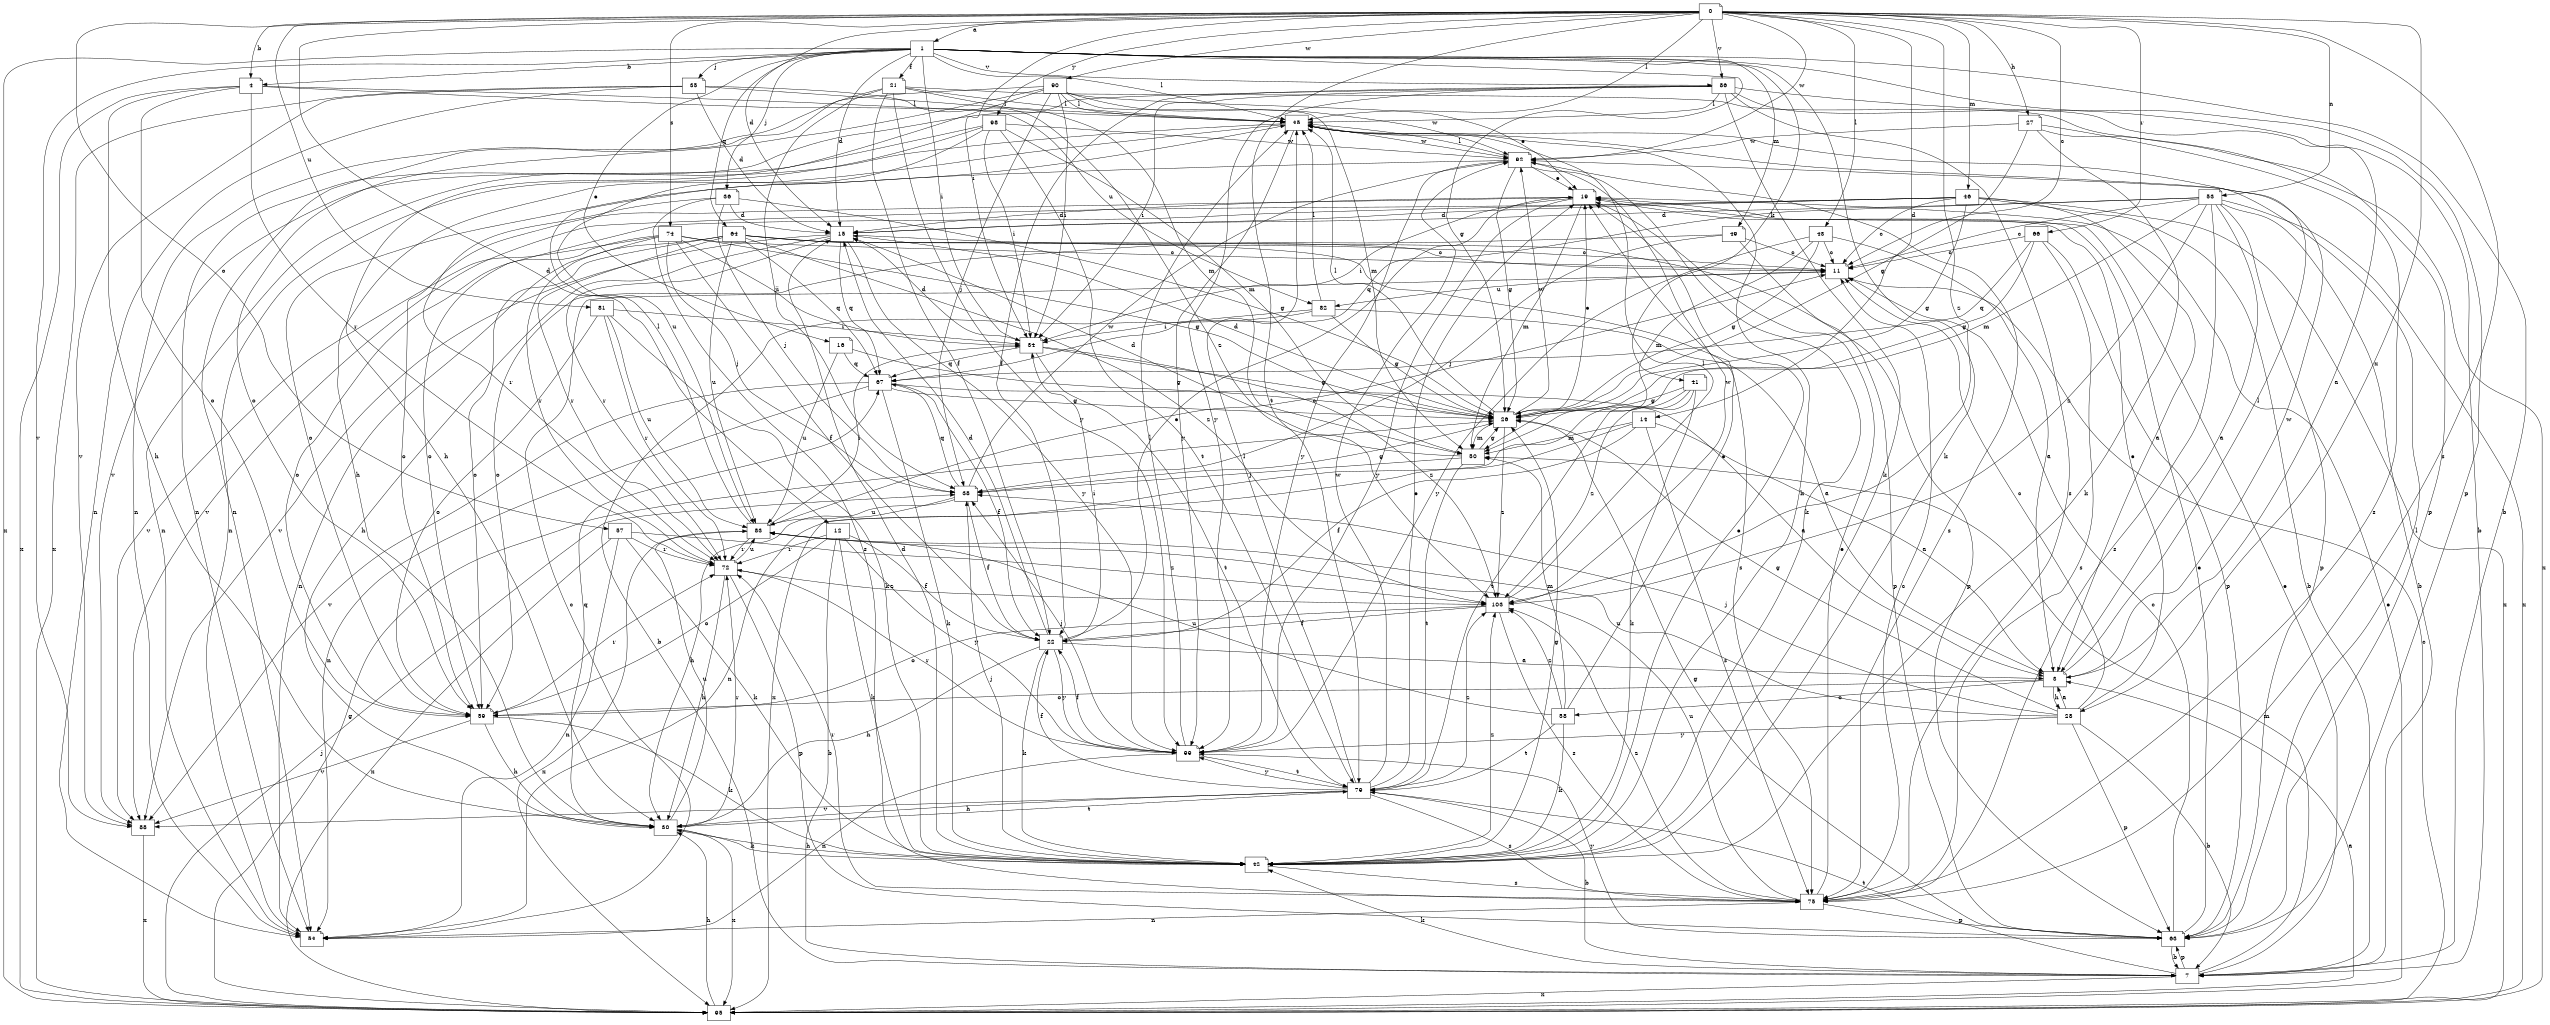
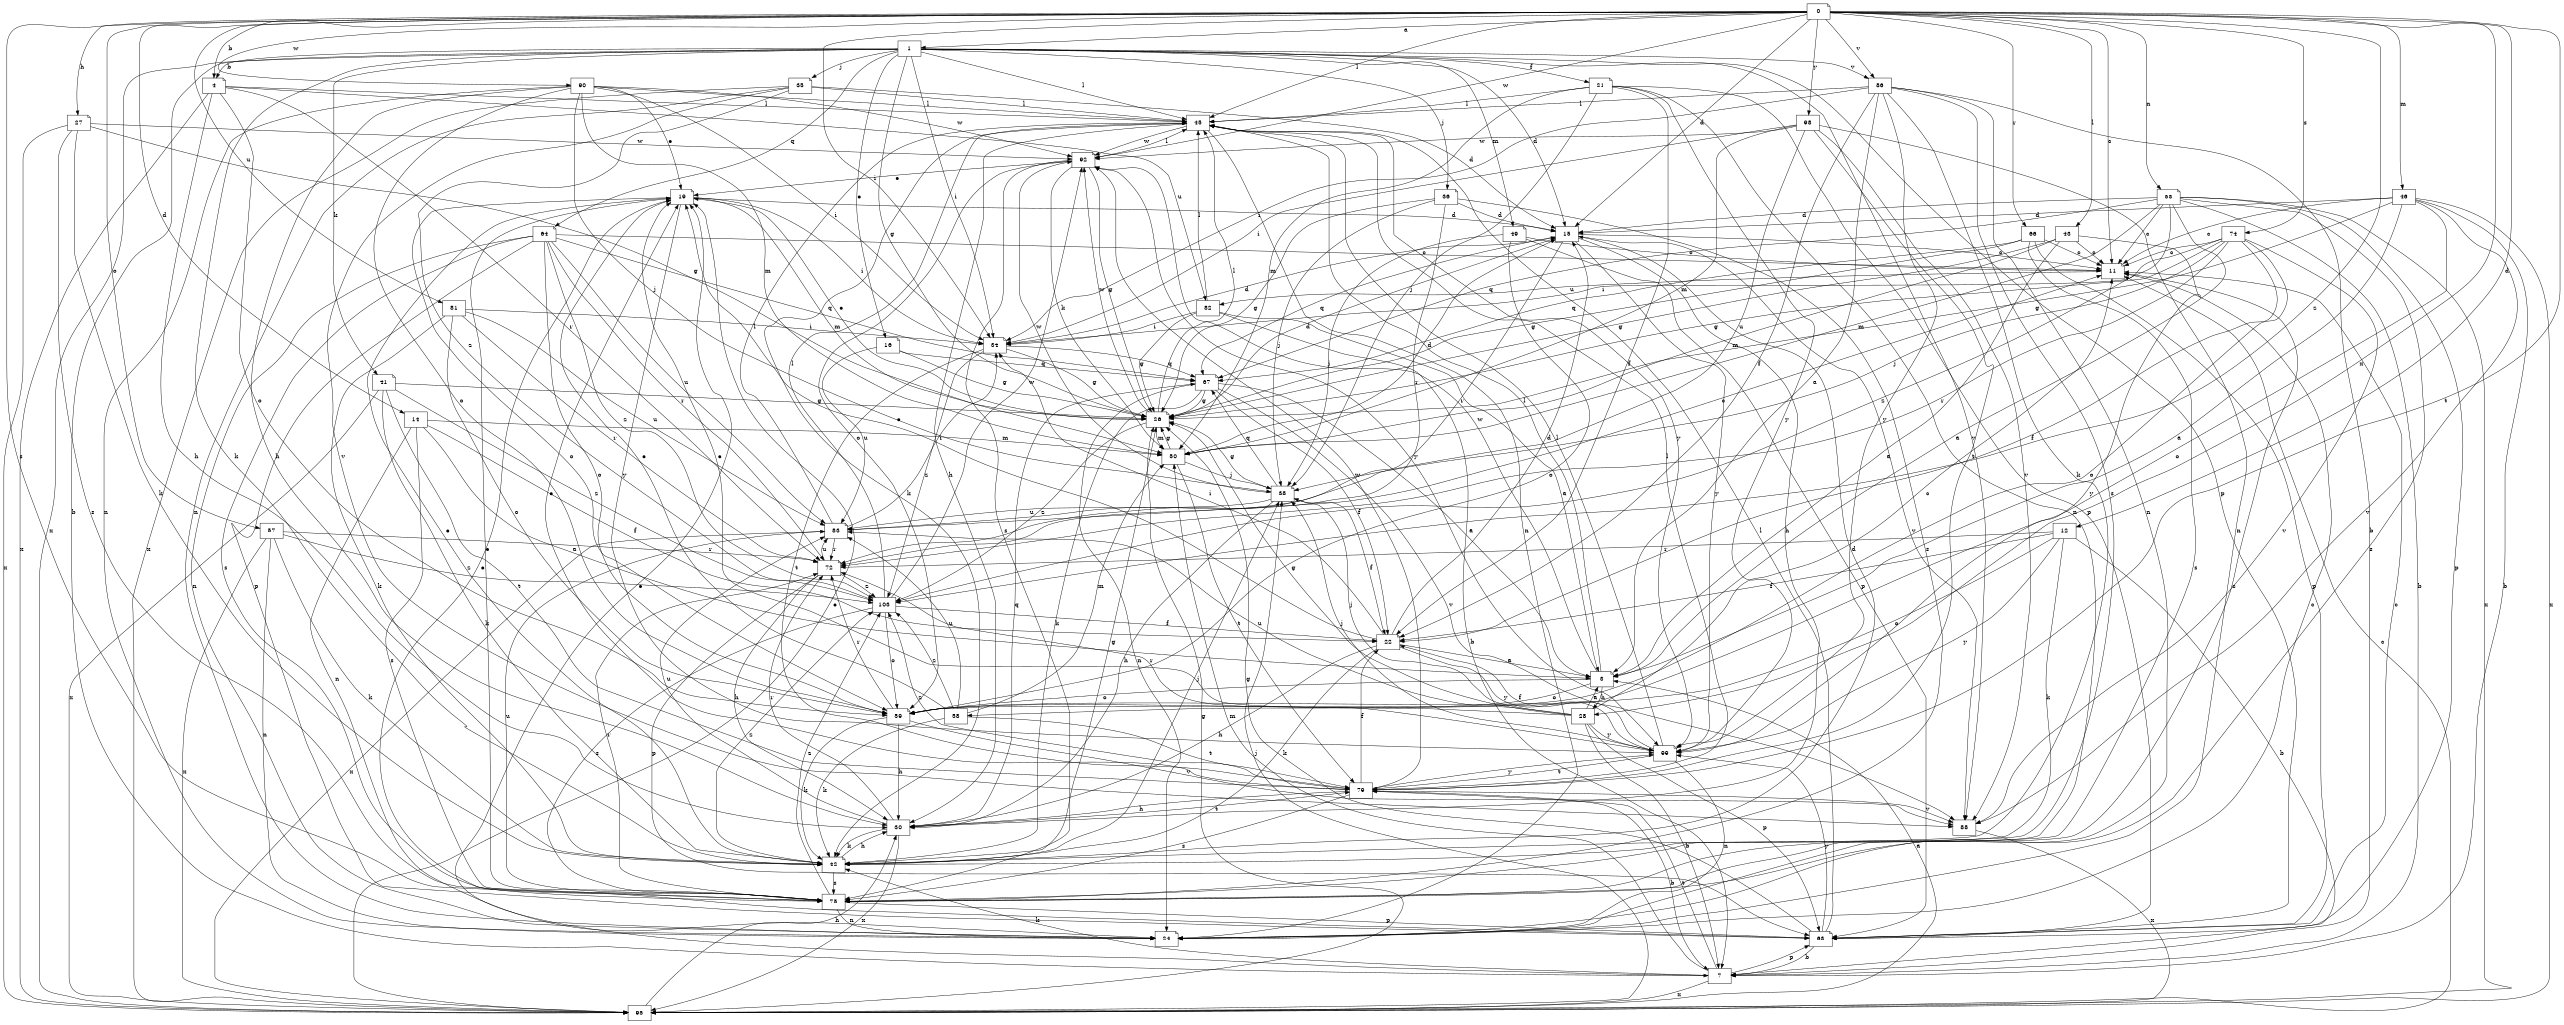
edge "92" -> "42": now "92" -> "50"
node "54": label "54" -> "24"
